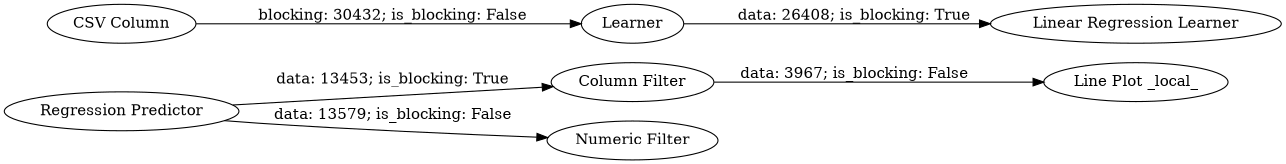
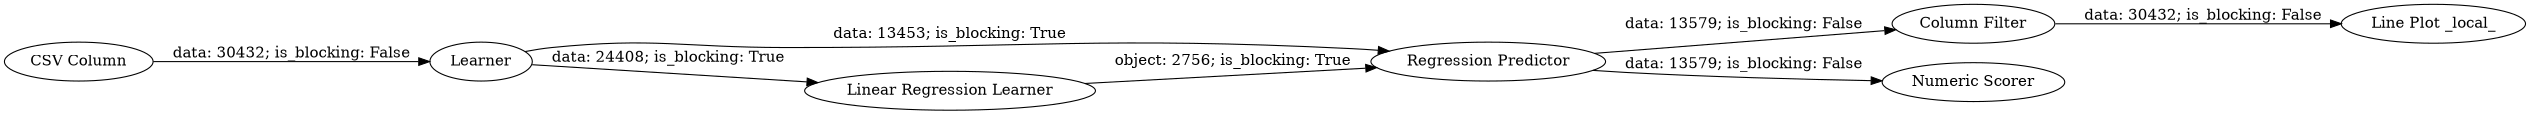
edge "CSV Column" -> "Learner": label "blocking: 30432; is_blocking: False" -> "data: 30432; is_blocking: False"
edge "Learner" -> "Linear Regression Learner": label "data: 26408; is_blocking: True" -> "data: 24408; is_blocking: True"
edge "Learner" -> "Regression Predictor": added, label "data: 13453; is_blocking: True"
edge "Column Filter" -> "Line Plot _local_": label "data: 3967; is_blocking: False" -> "data: 30432; is_blocking: False"
edge "Linear Regression Learner" -> "Regression Predictor": added, label "object: 2756; is_blocking: True"
edge "Regression Predictor" -> "Column Filter": label "data: 13453; is_blocking: True" -> "data: 13579; is_blocking: False"
node "Numeric Filter": label "Numeric Filter" -> "Numeric Scorer"
